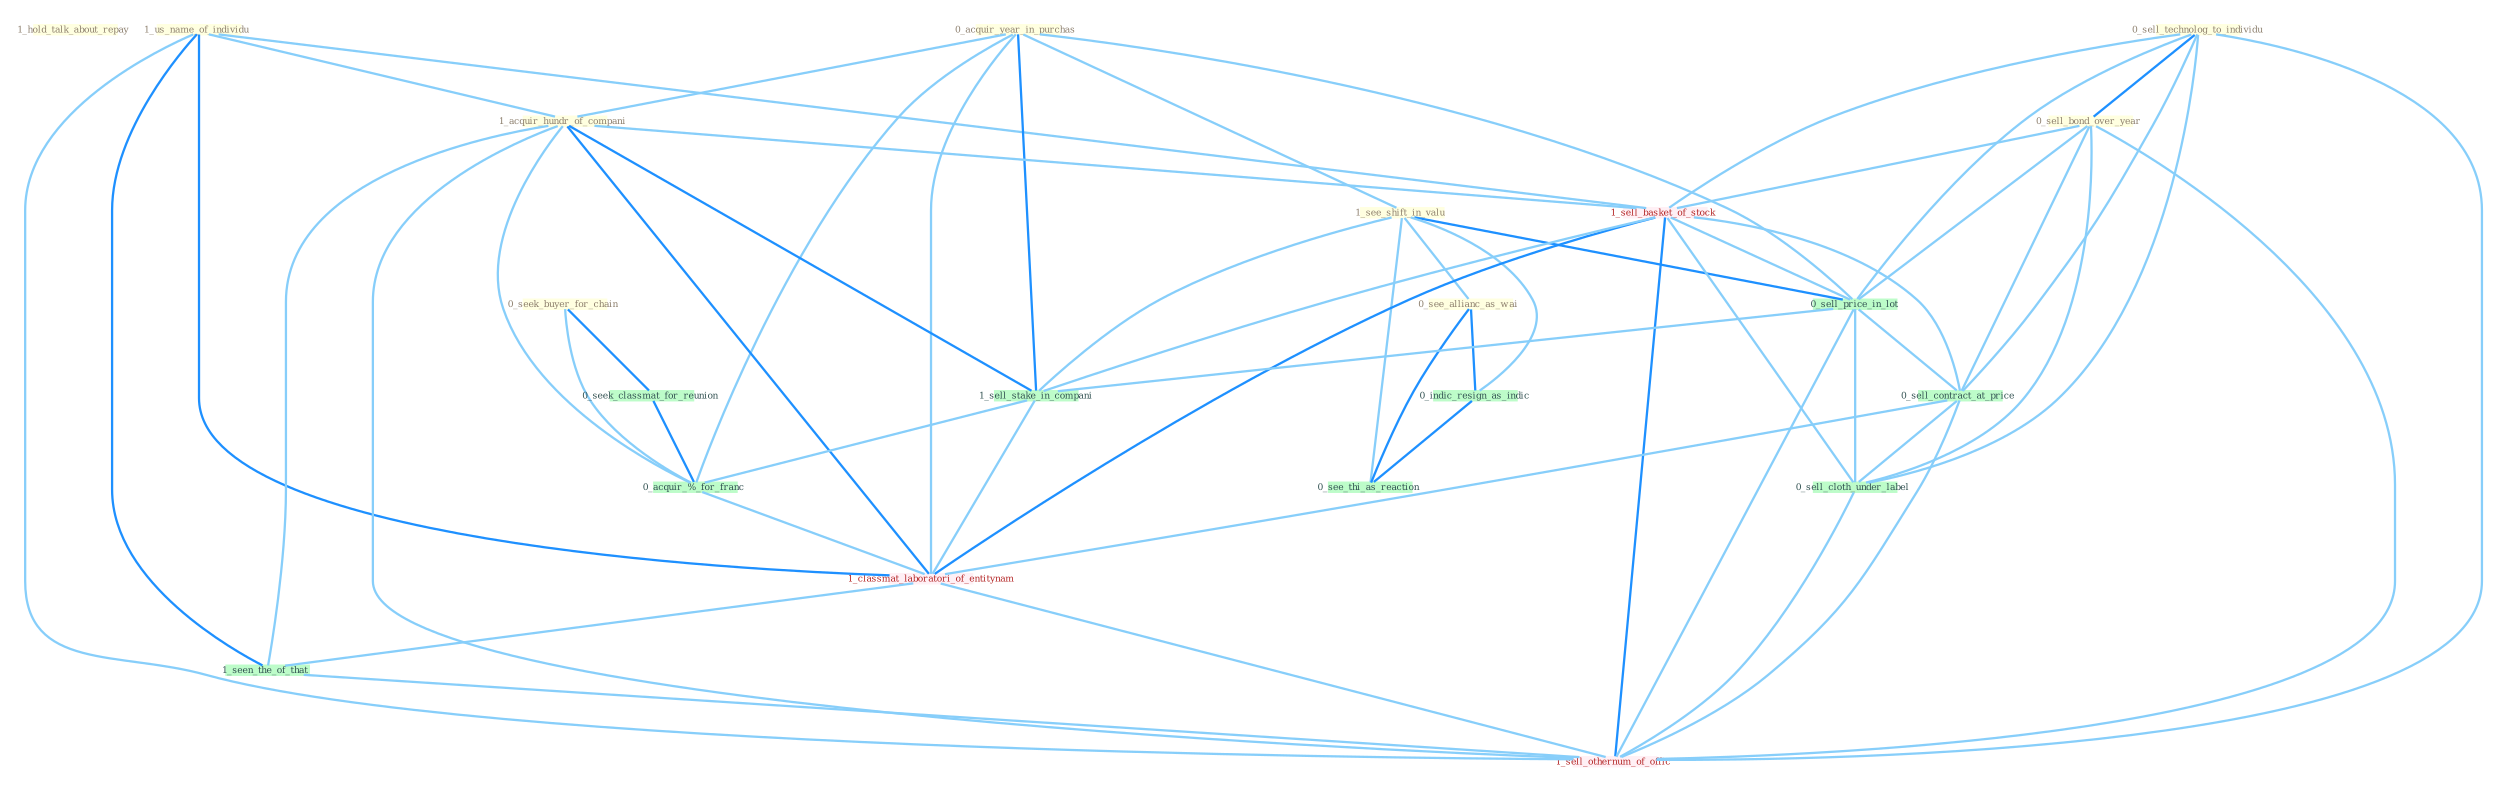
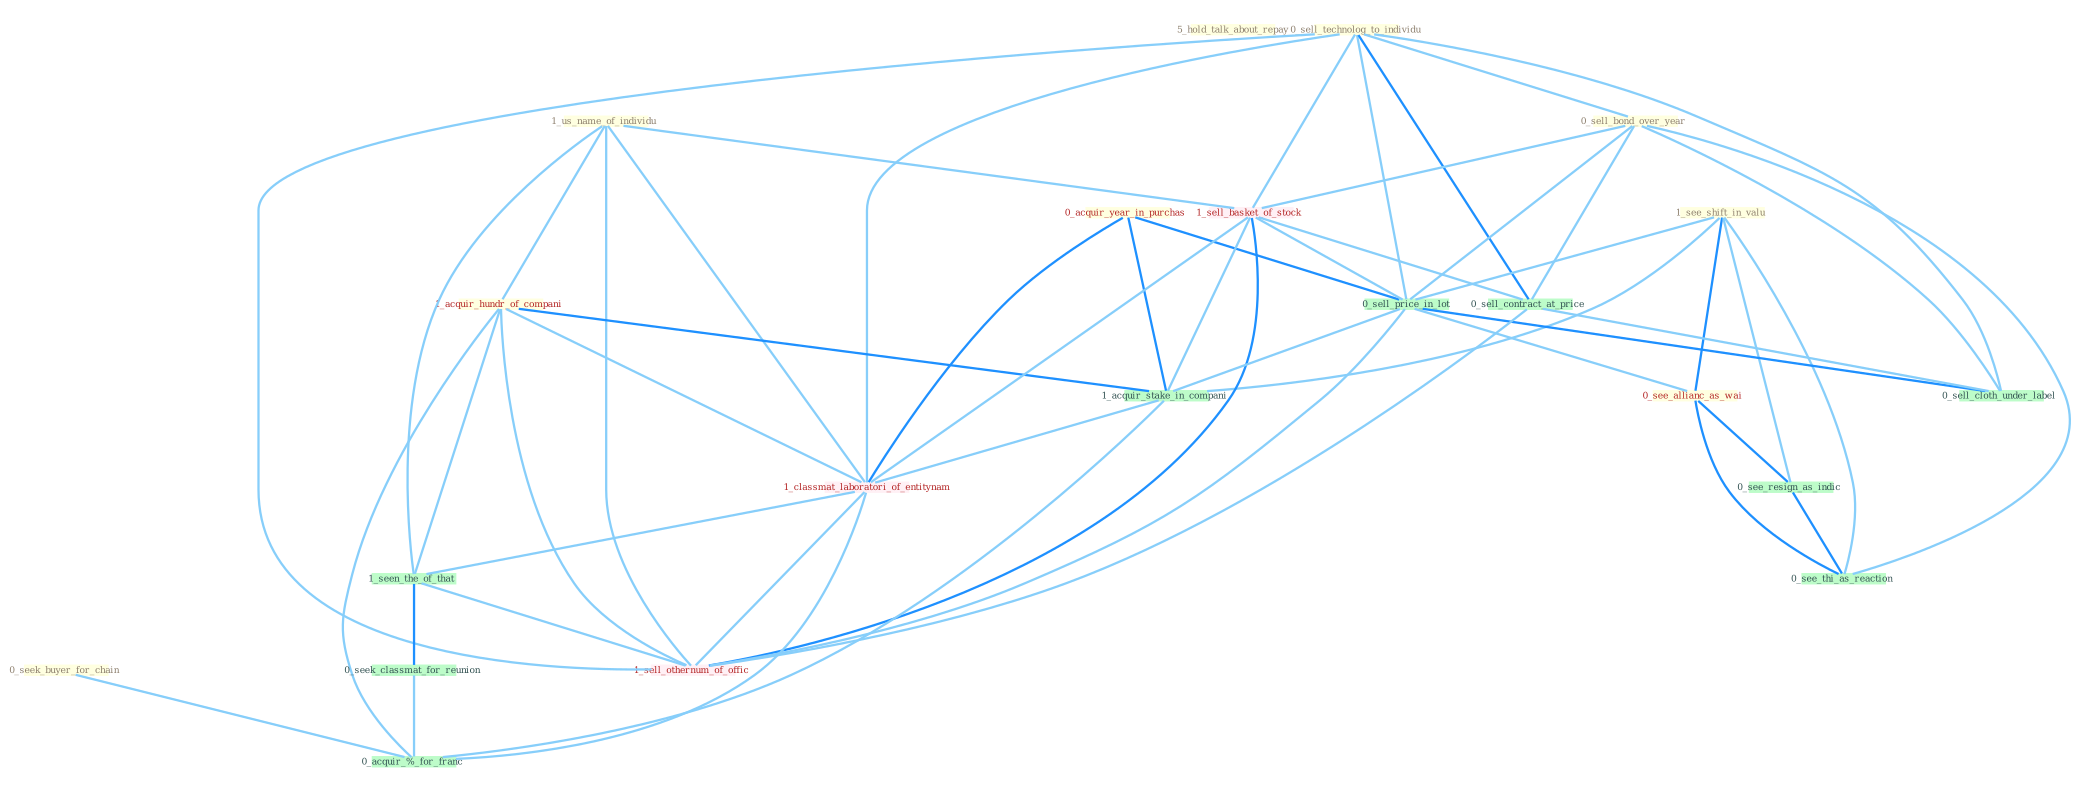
node "1_hold_talk_about_repay": label "1_hold_talk_about_repay" -> "5_hold_talk_about_repay"
node "0_acquir_year_in_purchas": fontcolor #8b7d6b -> #b22222
edge "0_acquir_year_in_purchas" -- "1_acquir_hundr_of_compani": removed
edge "0_sell_technolog_to_individu" -- "0_sell_bond_over_year": color #1e90ff -> #87cefa
edge "0_acquir_year_in_purchas" -- "0_sell_price_in_lot": color #87cefa -> #1e90ff
node "1_acquir_hundr_of_compani": fontcolor #8b7d6b -> #b22222
edge "0_acquir_year_in_purchas" -- "1_see_shift_in_valu": removed
edge "1_acquir_hundr_of_compani" -- "1_sell_basket_of_stock": removed
edge "0_sell_technolog_to_individu" -- "0_sell_contract_at_price": color #87cefa -> #1e90ff
edge "0_acquir_year_in_purchas" -- "0_acquir_%_for_franc": removed
edge "1_see_shift_in_valu" -- "0_see_allianc_as_wai": color #87cefa -> #1e90ff
edge "1_see_shift_in_valu" -- "0_sell_price_in_lot": color #1e90ff -> #87cefa
edge "0_acquir_year_in_purchas" -- "1_classmat_laboratori_of_entitynam": color #87cefa -> #1e90ff
node "0_see_allianc_as_wai": fontcolor #8b7d6b -> #b22222
edge "1_acquir_hundr_of_compani" -- "1_classmat_laboratori_of_entitynam": color #1e90ff -> #87cefa
edge "1_sell_basket_of_stock" -- "1_classmat_laboratori_of_entitynam": color #1e90ff -> #87cefa
edge "0_seek_buyer_for_chain" -- "0_seek_classmat_for_reunion": now "1_seen_the_of_that" -- "0_seek_classmat_for_reunion"
edge "1_sell_basket_of_stock" -- "0_sell_cloth_under_label": removed
edge "0_sell_price_in_lot" -- "0_sell_contract_at_price": now "0_sell_price_in_lot" -- "0_see_allianc_as_wai"
edge "1_us_name_of_individu" -- "1_seen_the_of_that": color #1e90ff -> #87cefa
node "1_sell_stake_in_compani": label "1_sell_stake_in_compani" -> "1_acquir_stake_in_compani"
node "0_indic_resign_as_indic": label "0_indic_resign_as_indic" -> "0_see_resign_as_indic"
edge "0_sell_price_in_lot" -- "0_sell_cloth_under_label": color #87cefa -> #1e90ff
edge "0_seek_classmat_for_reunion" -- "0_acquir_%_for_franc": color #1e90ff -> #87cefa
edge "0_sell_contract_at_price" -- "1_classmat_laboratori_of_entitynam": now "0_sell_technolog_to_individu" -- "1_classmat_laboratori_of_entitynam"
edge "1_us_name_of_individu" -- "1_classmat_laboratori_of_entitynam": color #1e90ff -> #87cefa
edge "0_sell_cloth_under_label" -- "1_sell_othernum_of_offic": removed
edge "0_sell_bond_over_year" -- "1_sell_othernum_of_offic": now "0_sell_bond_over_year" -- "0_see_thi_as_reaction"
